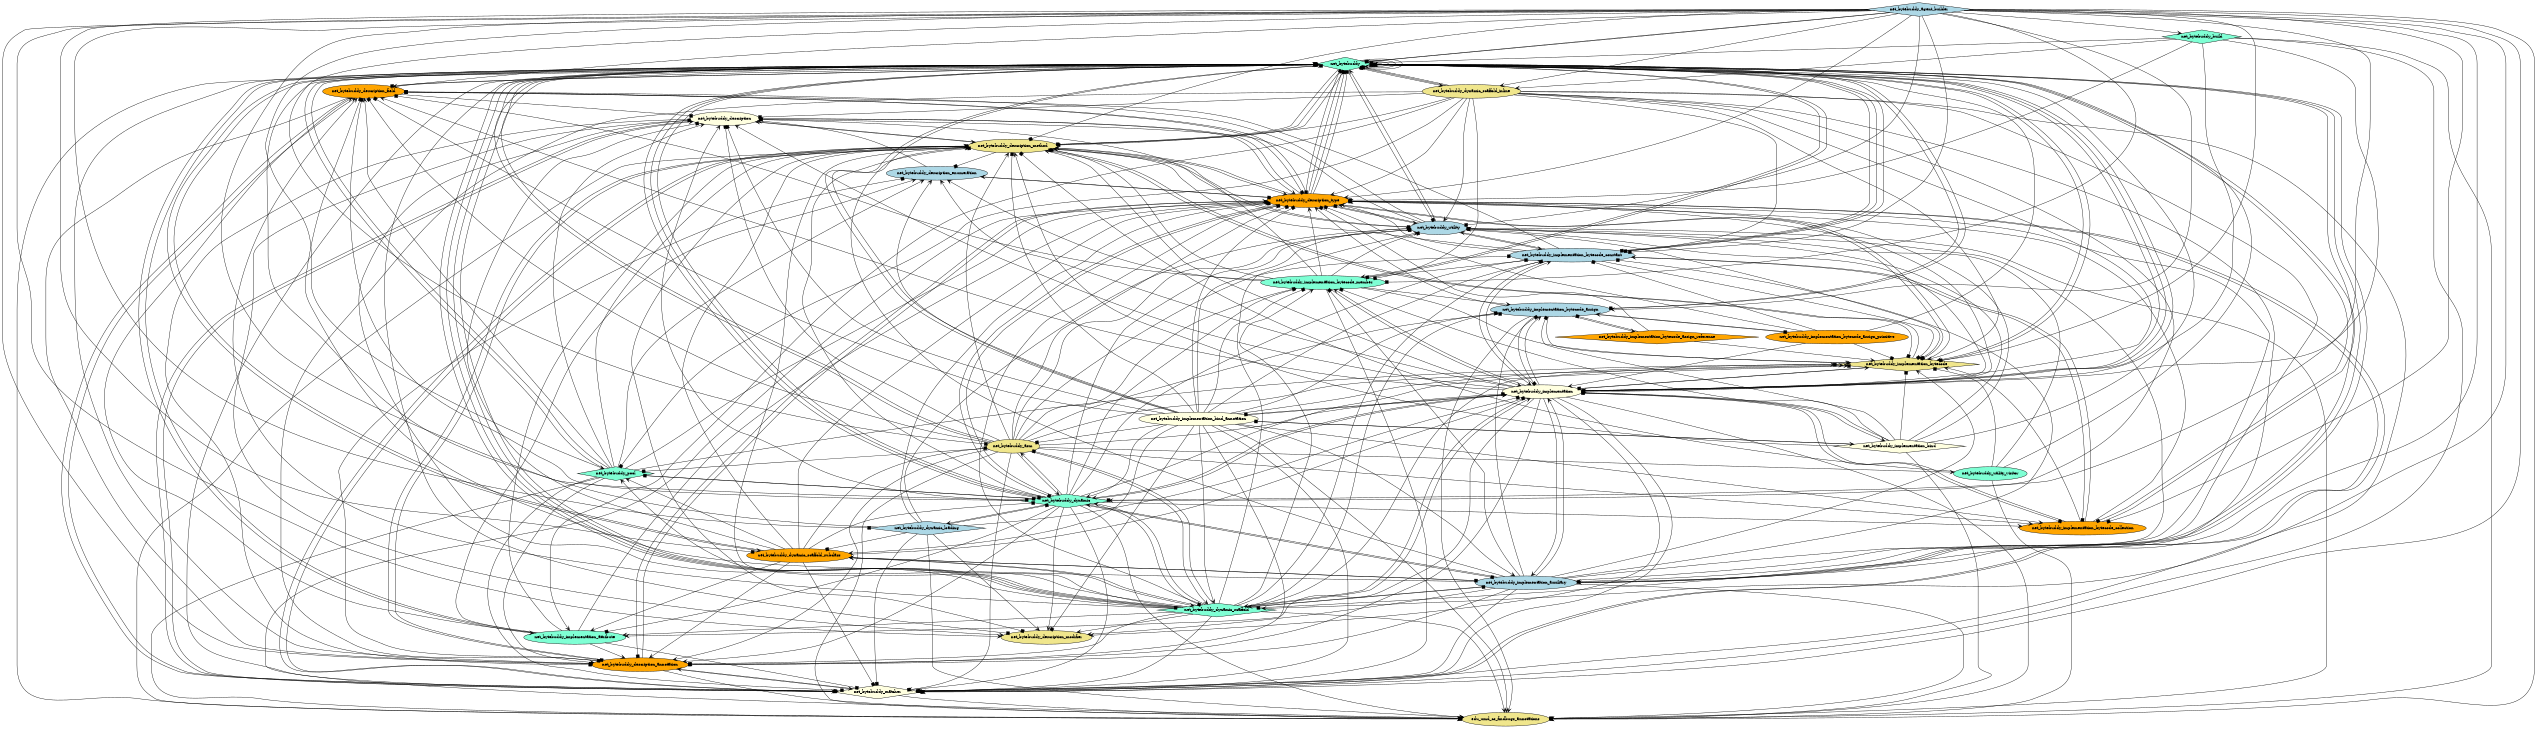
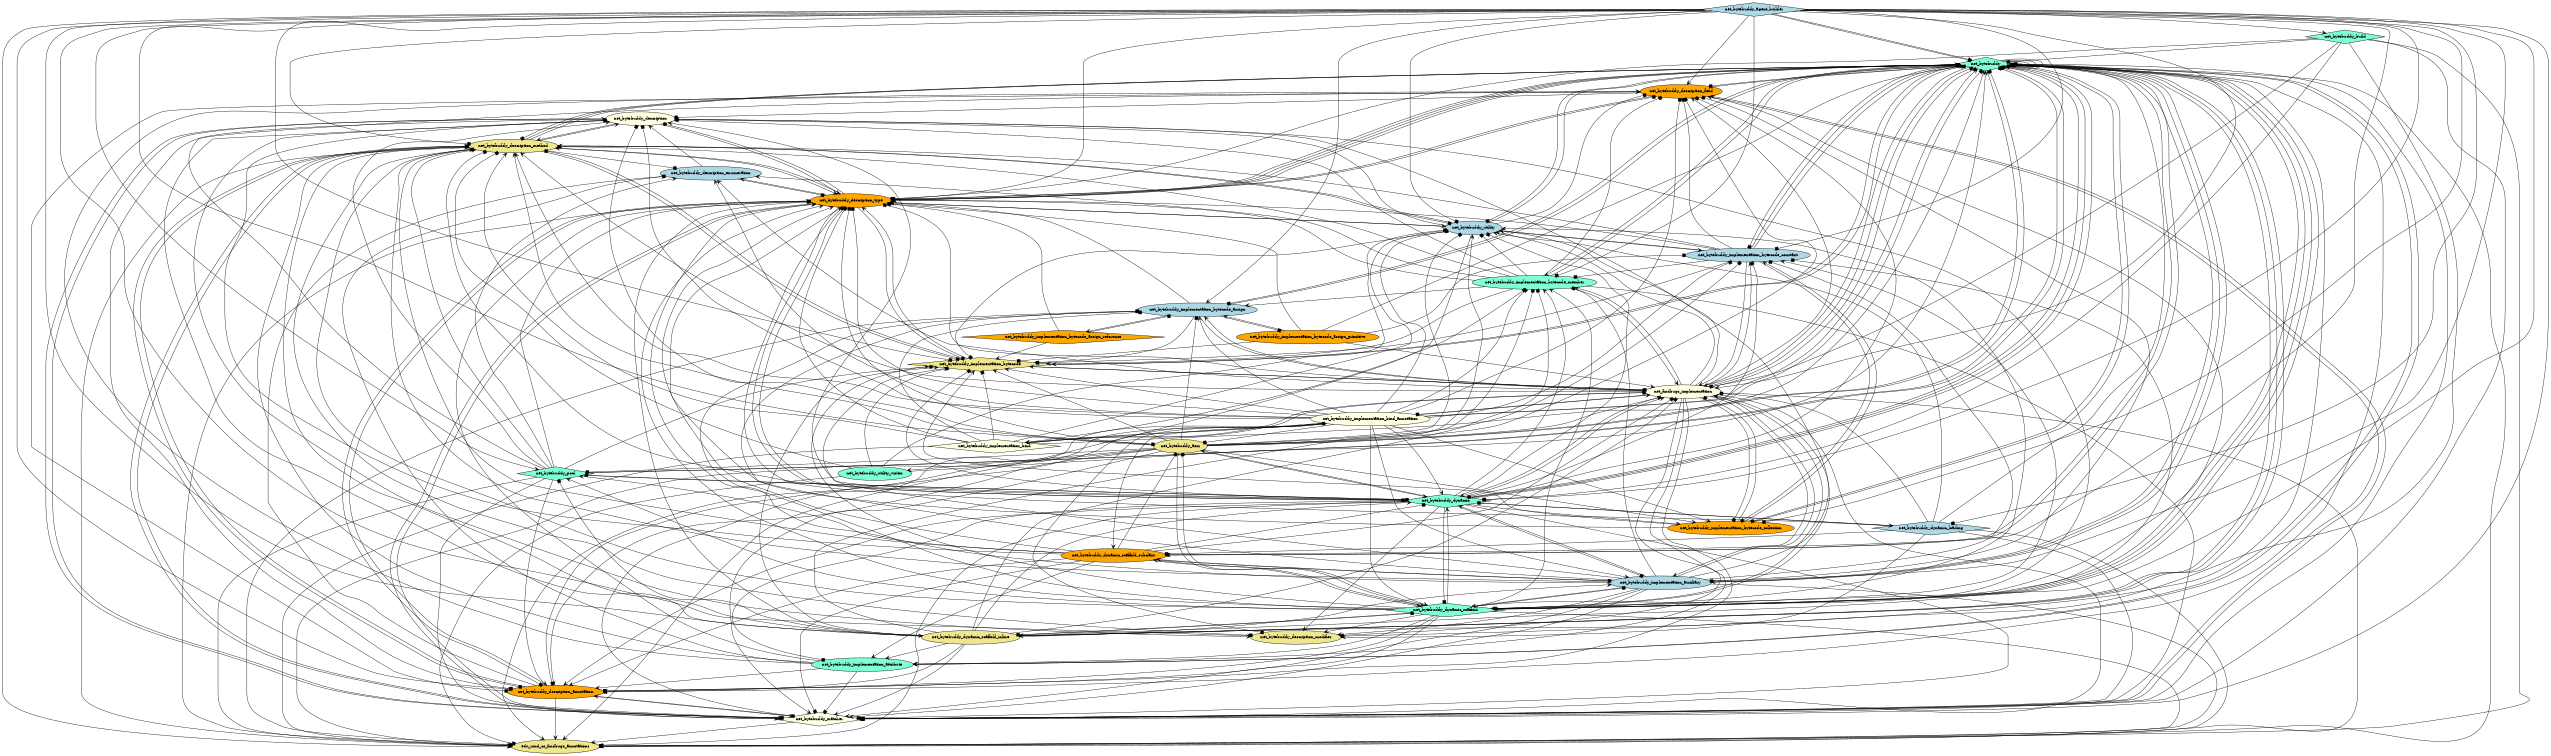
edge "net_bytebuddy_implementation_bind_annotation" -> "net_bytebuddy_description_method": arrowhead box -> vee
node "net_bytebuddy_implementation": label "net_bytebuddy_implementation" -> "net_findbugs_implementation"
edge "net_bytebuddy_dynamic_scaffold" -> "net_bytebuddy_dynamic_scaffold_inline": added
